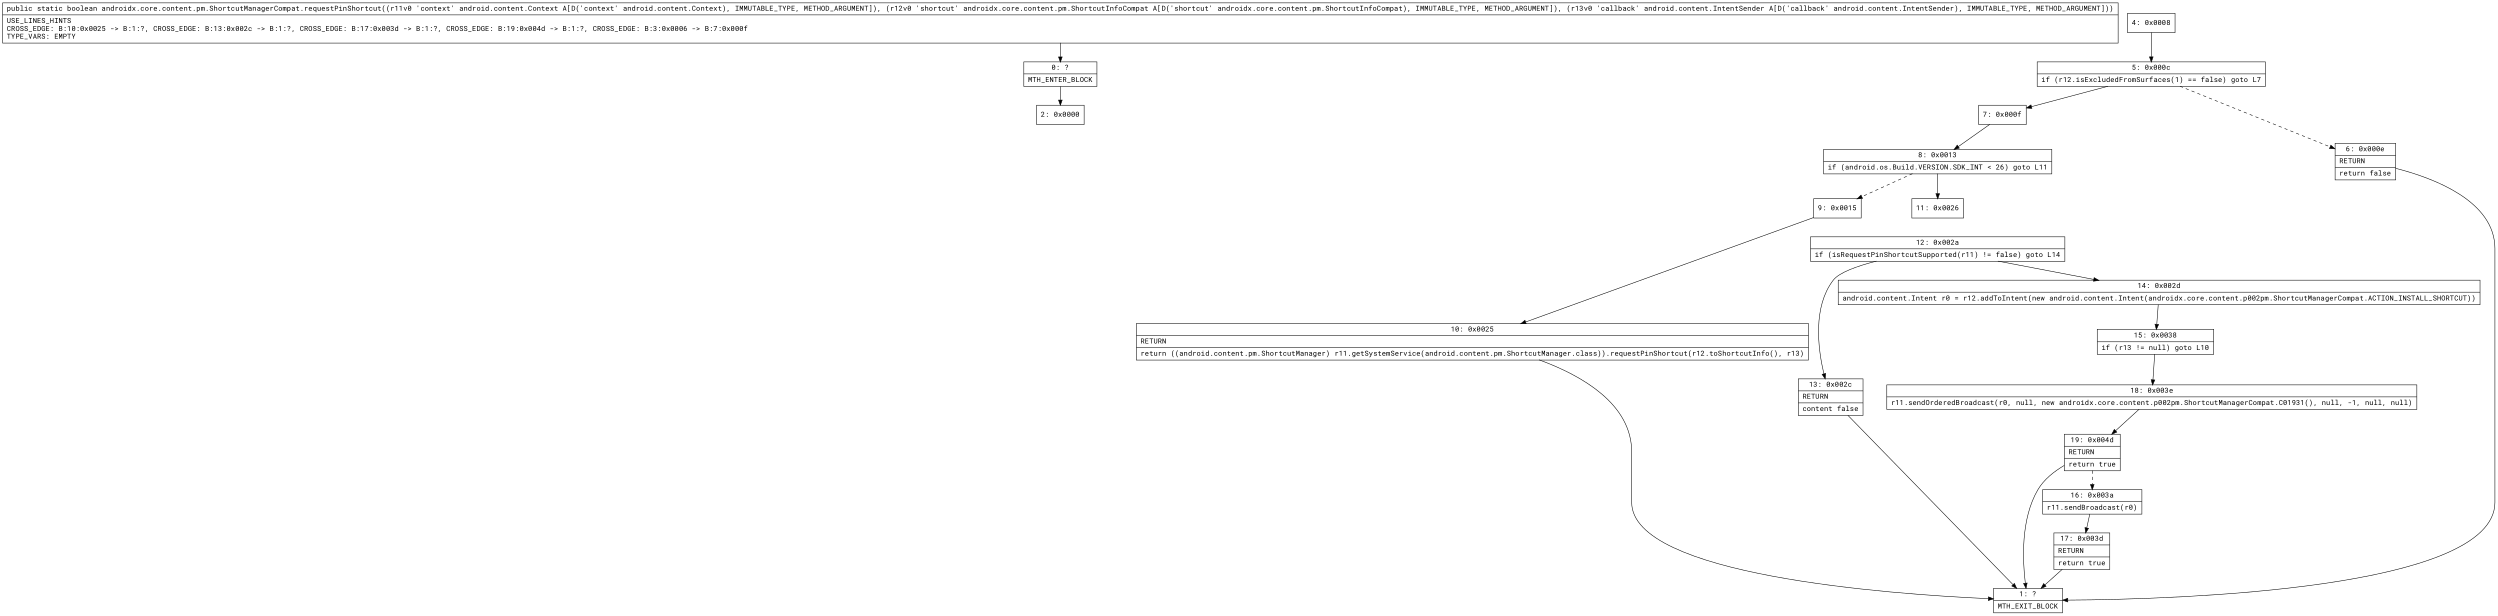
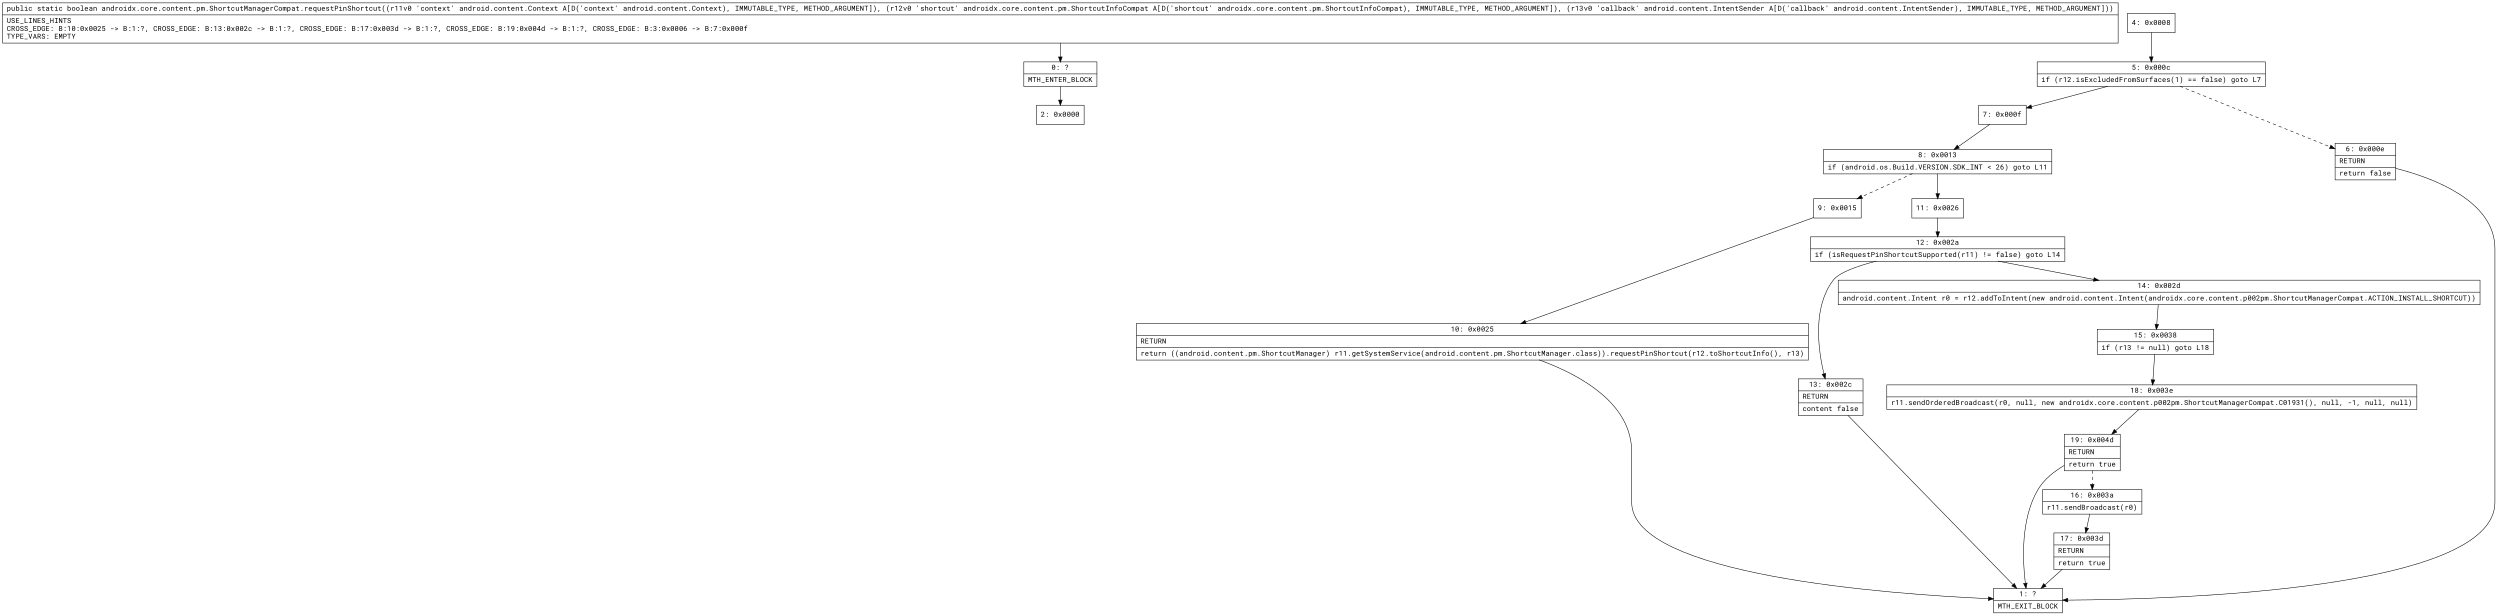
edge "11: 0x0026" -> "12: 0x002a": added
node "15: 0x0038": text "if (r13 != null) goto L10" -> "if (r13 != null) goto L18"
